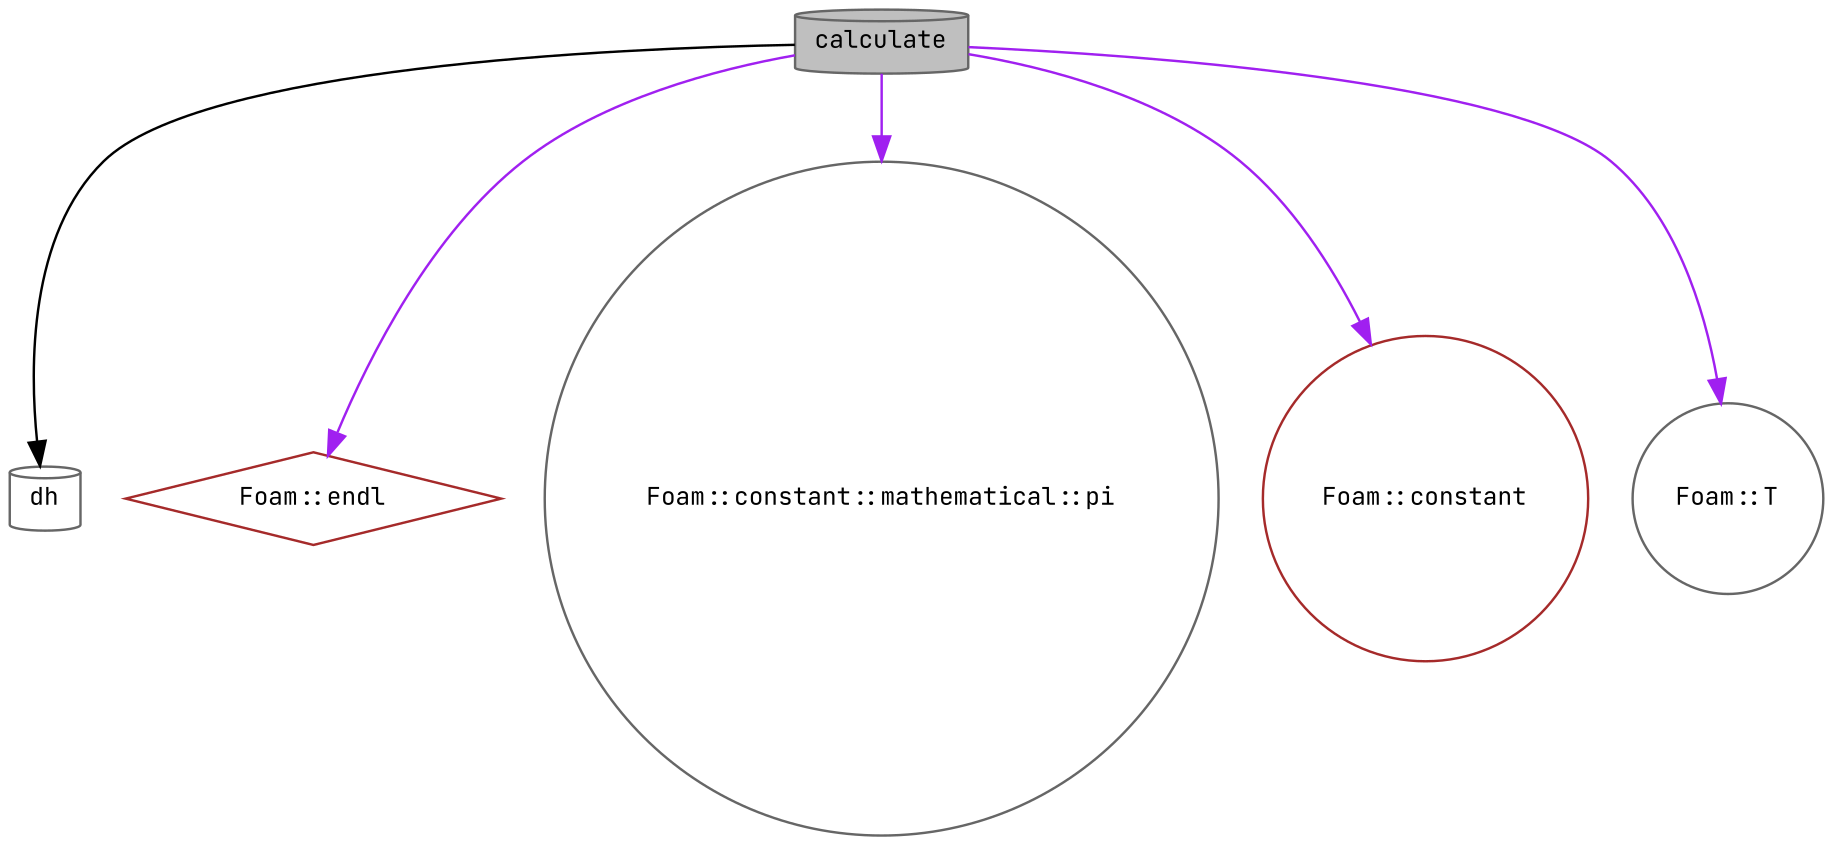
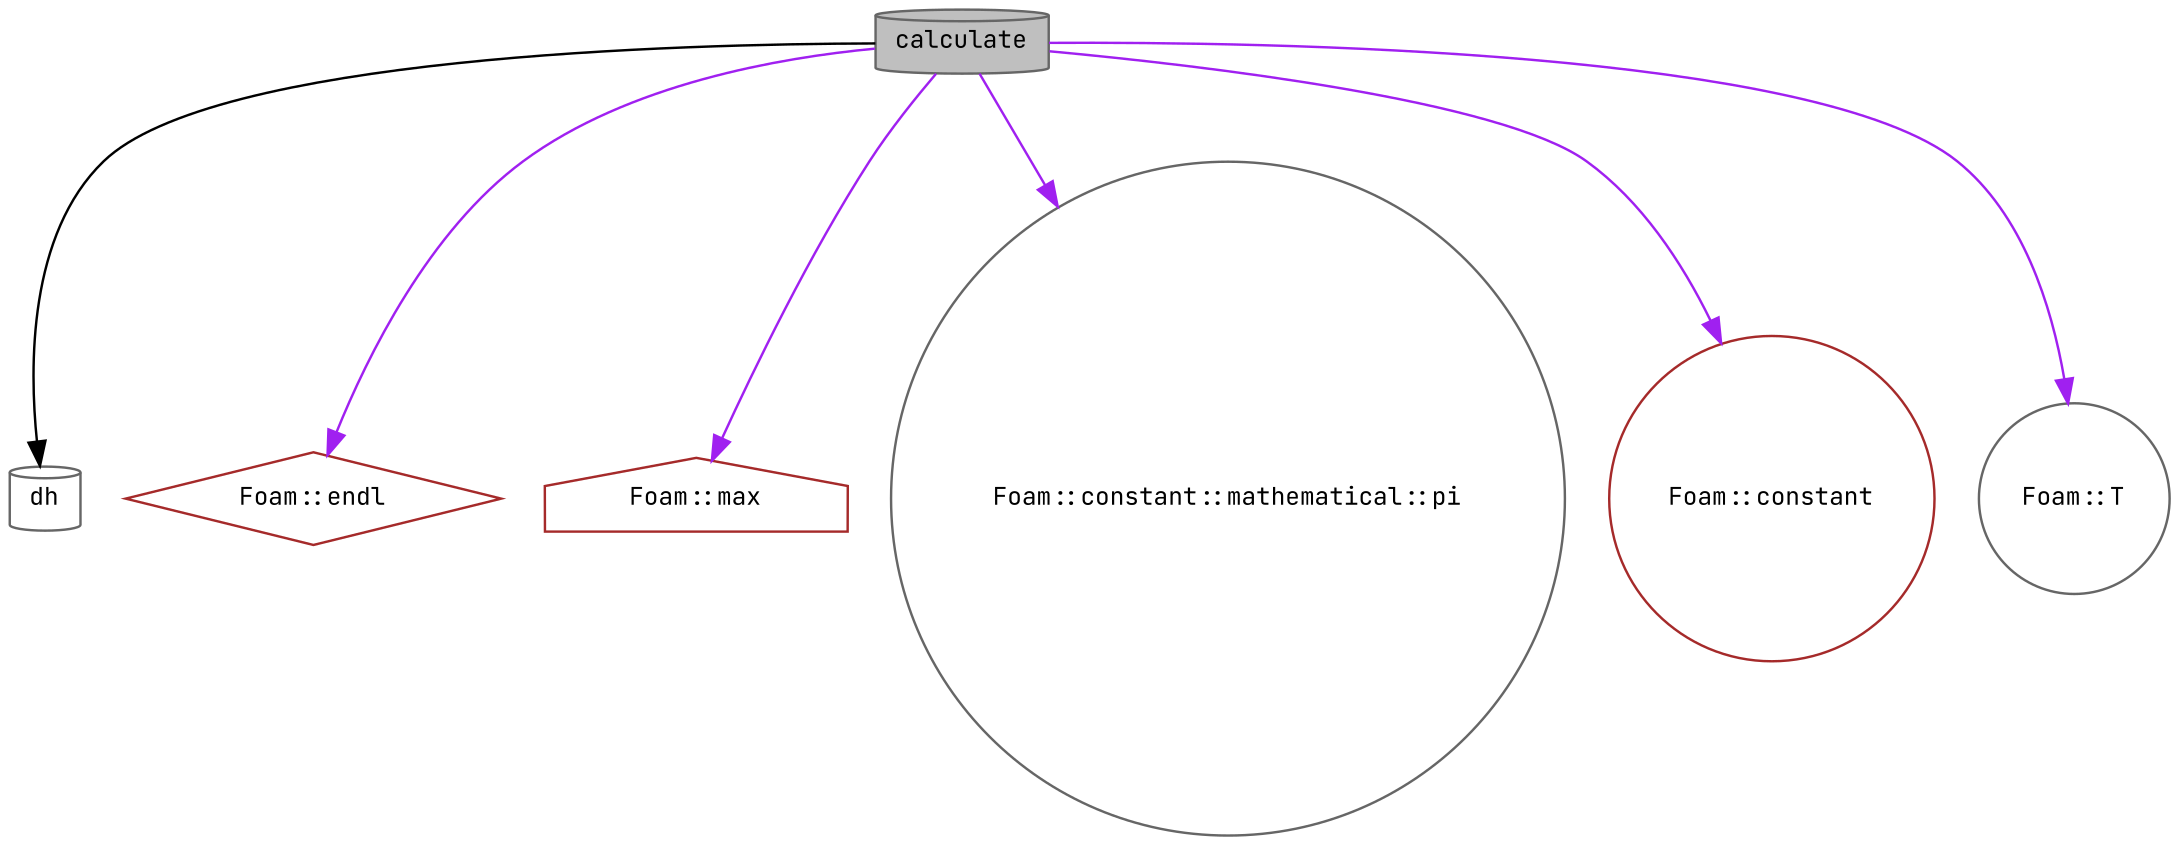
node "Foam::max": added
